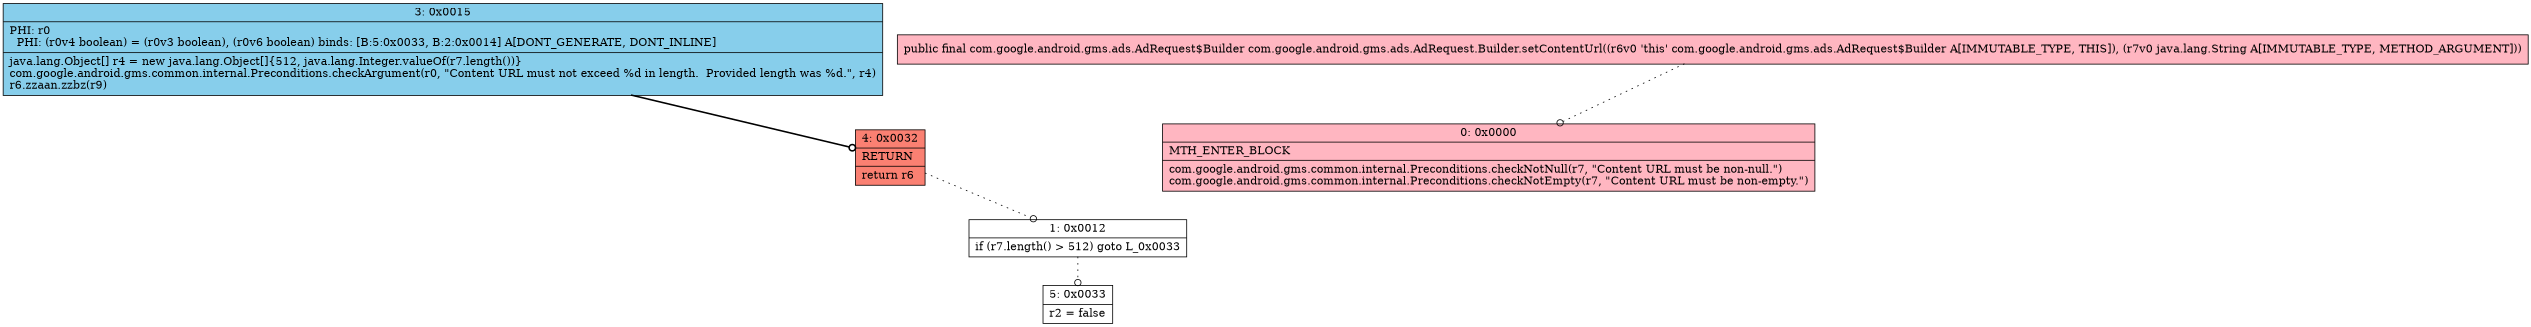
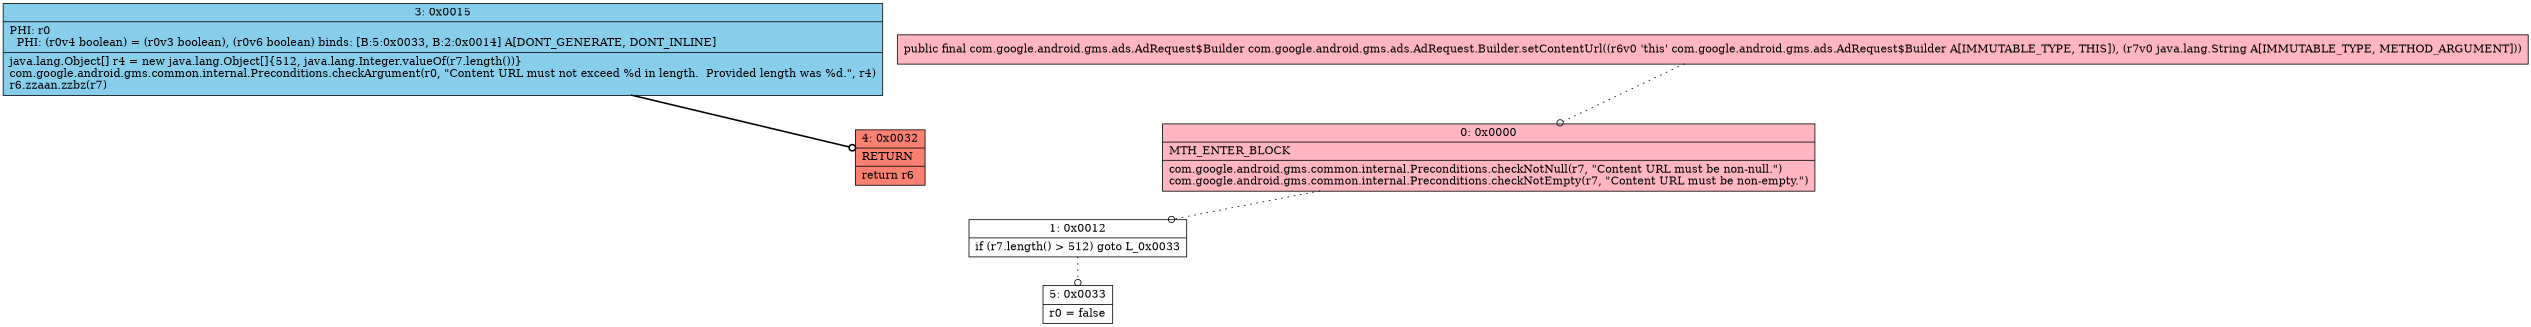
node "3: 0x0015": text "r6.zzaan.zzbz(r9)" -> "r6.zzaan.zzbz(r7)"
edge "4: 0x0032" -> "1: 0x0012": now "0: 0x0000" -> "1: 0x0012"
node "5: 0x0033": text "r2 = false" -> "r0 = false"
